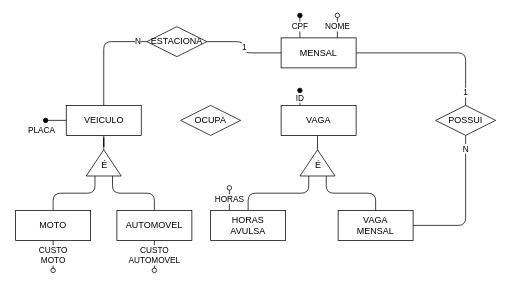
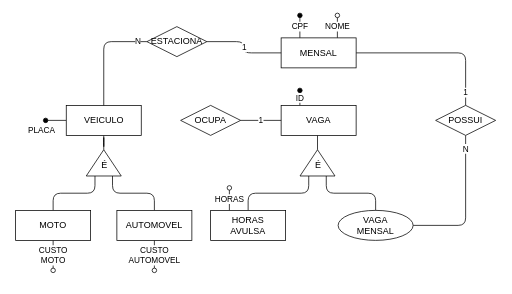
edge "OCUPA" -- "VAGA": added, label "1"
node "VAGA MENSAL": shape rectangle -> ellipse
